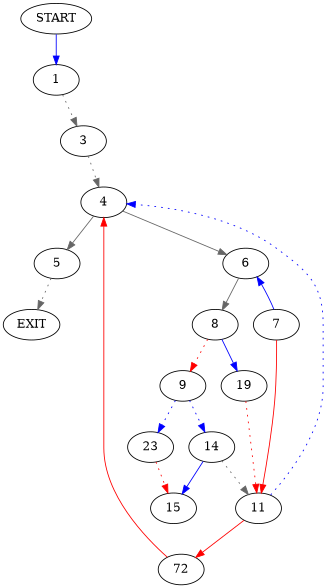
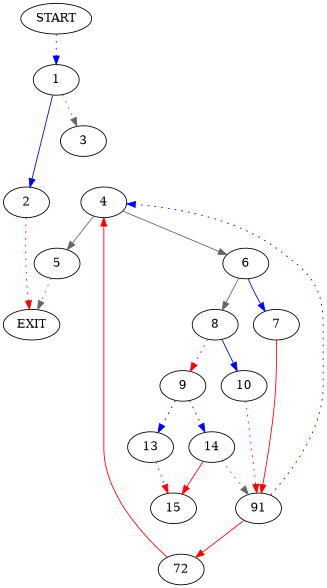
edge "START" -> "1": style solid -> dotted
edge "3" -> "4": removed
node "2": added
edge "7" -> "6": reversed
node "19": label "19" -> "10"
node "23": label "23" -> "13"
edge "14" -> "15": color blue -> red
node "11": label "11" -> "91"
